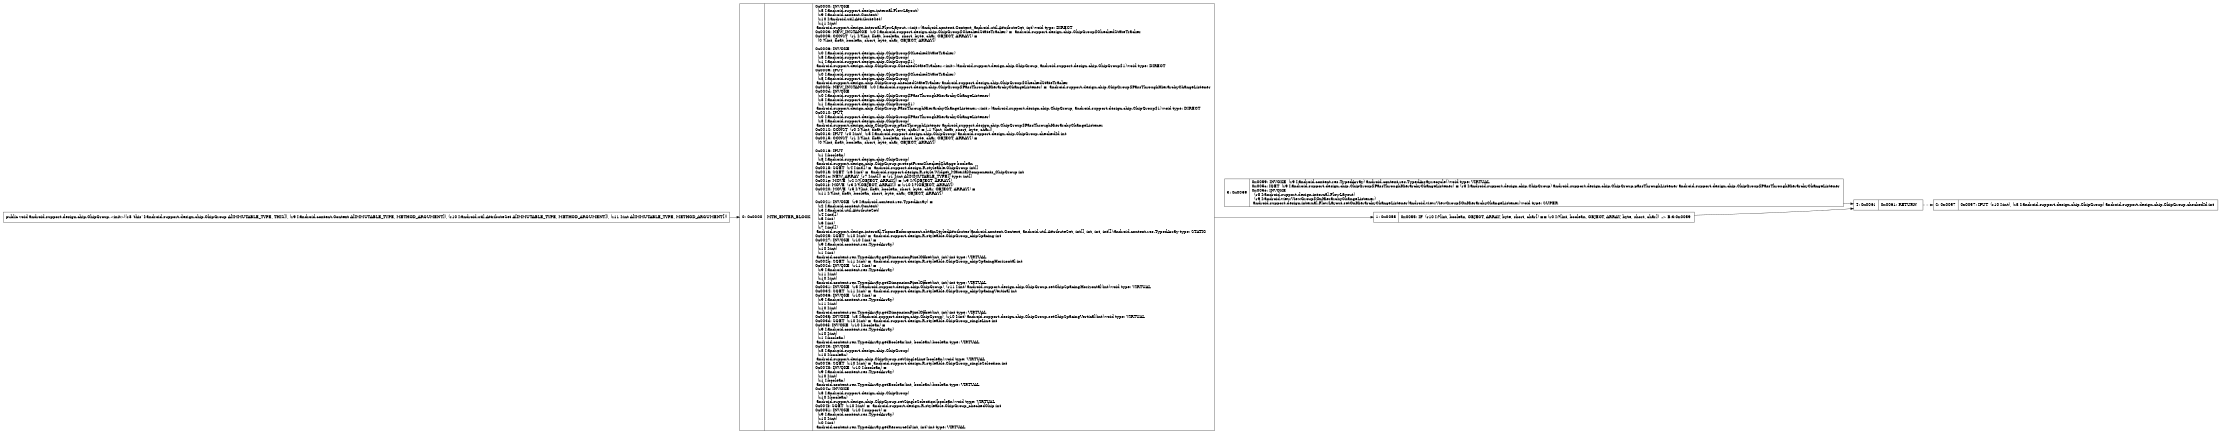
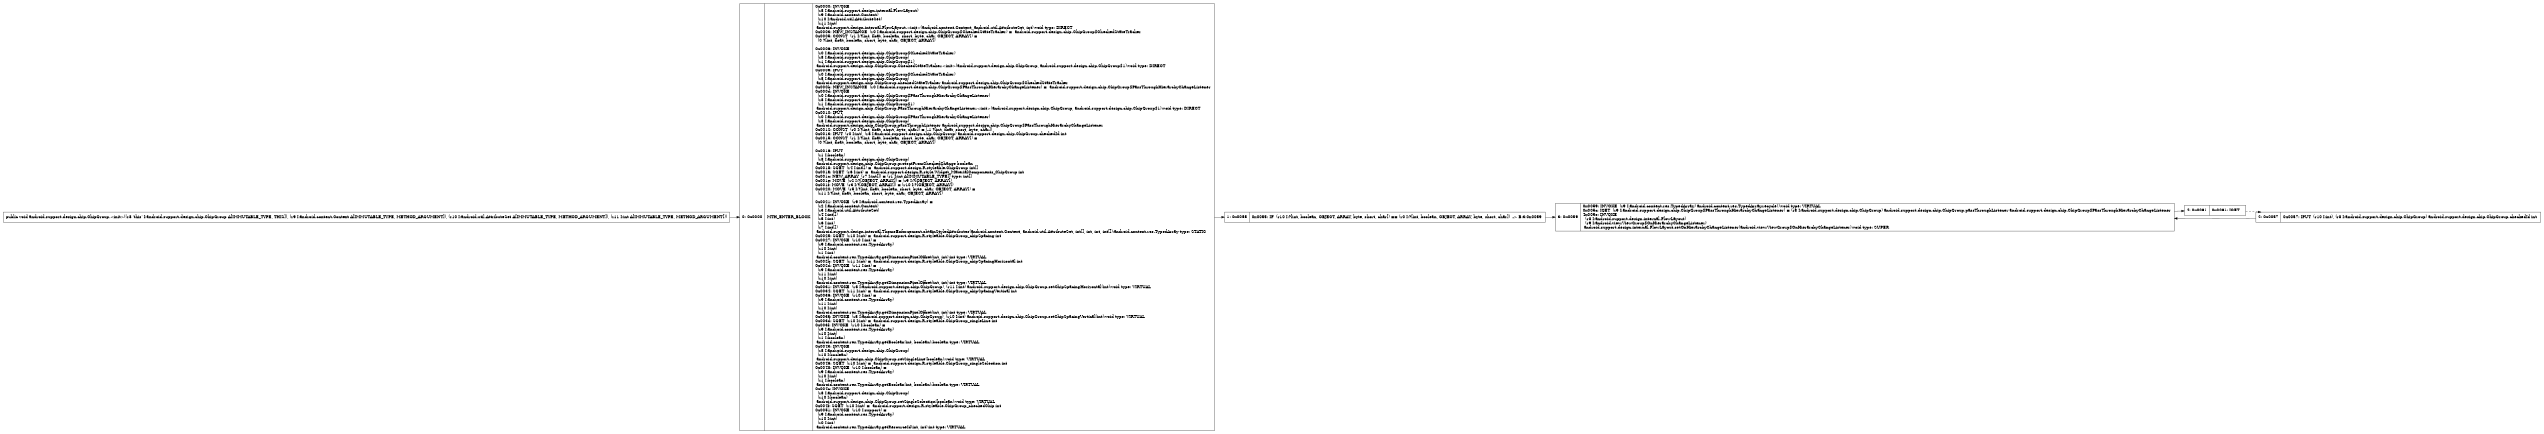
node "3: 0x0059": text "0x005e: INVOKE" -> "4x005e: INVOKE"
node "4: 0x0061": text "0x0061: RETURN" -> "0x0061: IGET"
edge "1: 0x0055" -> "4: 0x0061": now "1: 0x0055" -> "3: 0x0059"
edge "2: 0x0057" -> "3: 0x0059": added
